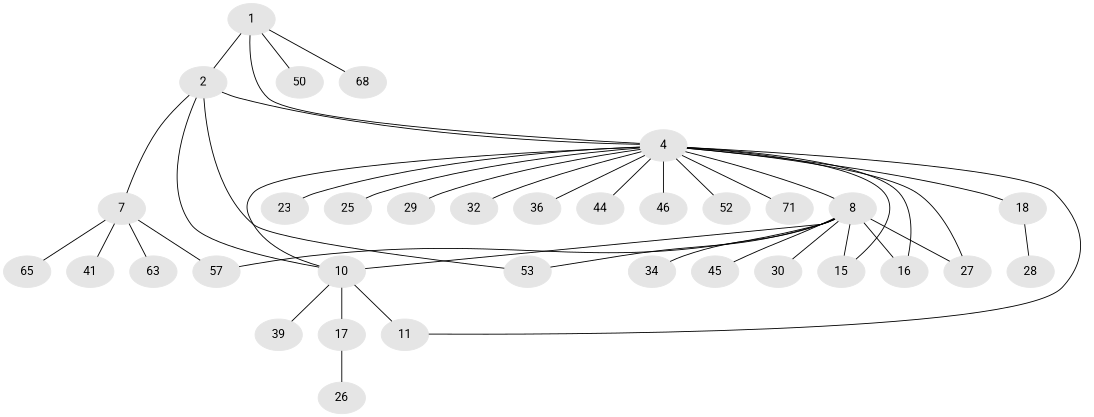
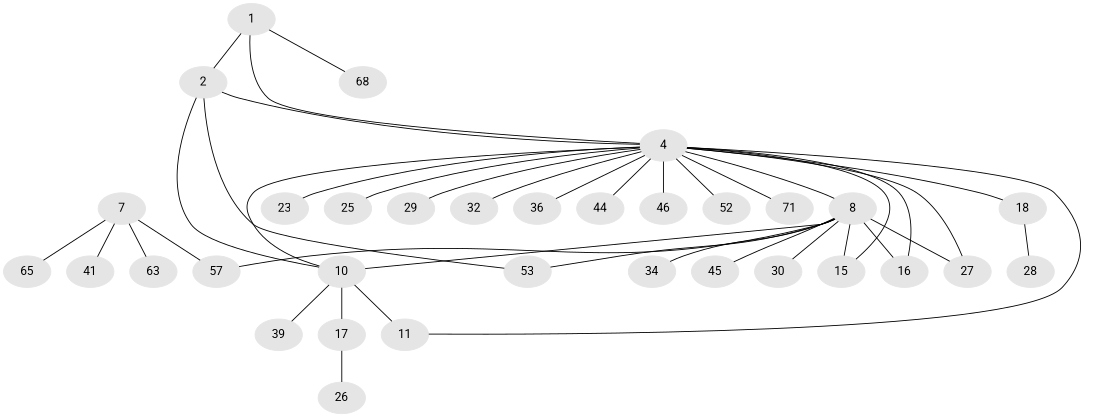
node "50": removed
edge "2" -- "7": removed
